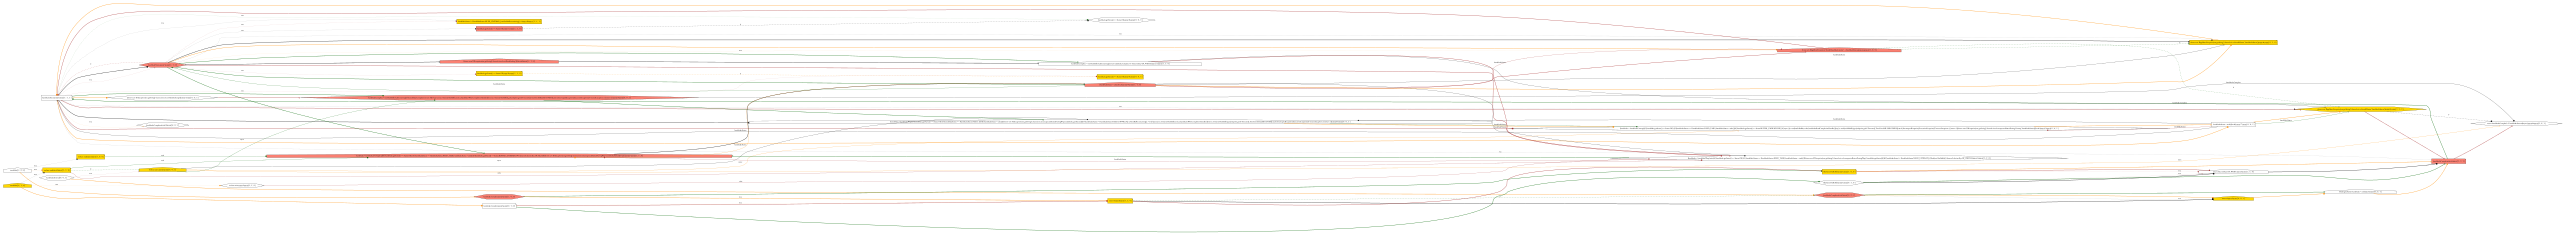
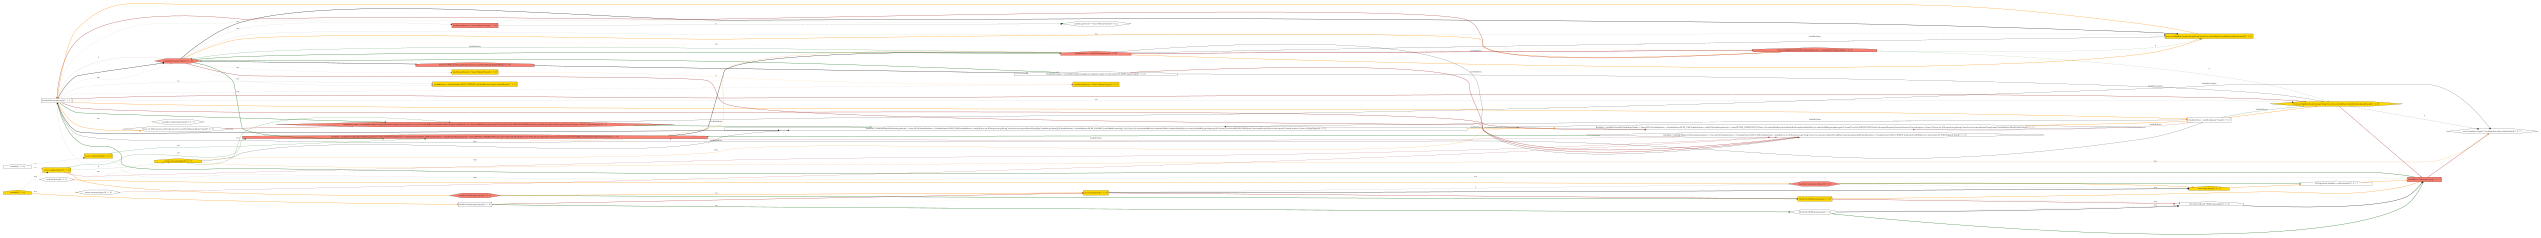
edge "handshake['1', '0', '0']" -> "handshakeComplete@@@3@@@['1', '0', '0']": now "boolean read@@@2@@@['1', '1', '0']" -> "handshakeComplete@@@3@@@['1', '0', '0']"
